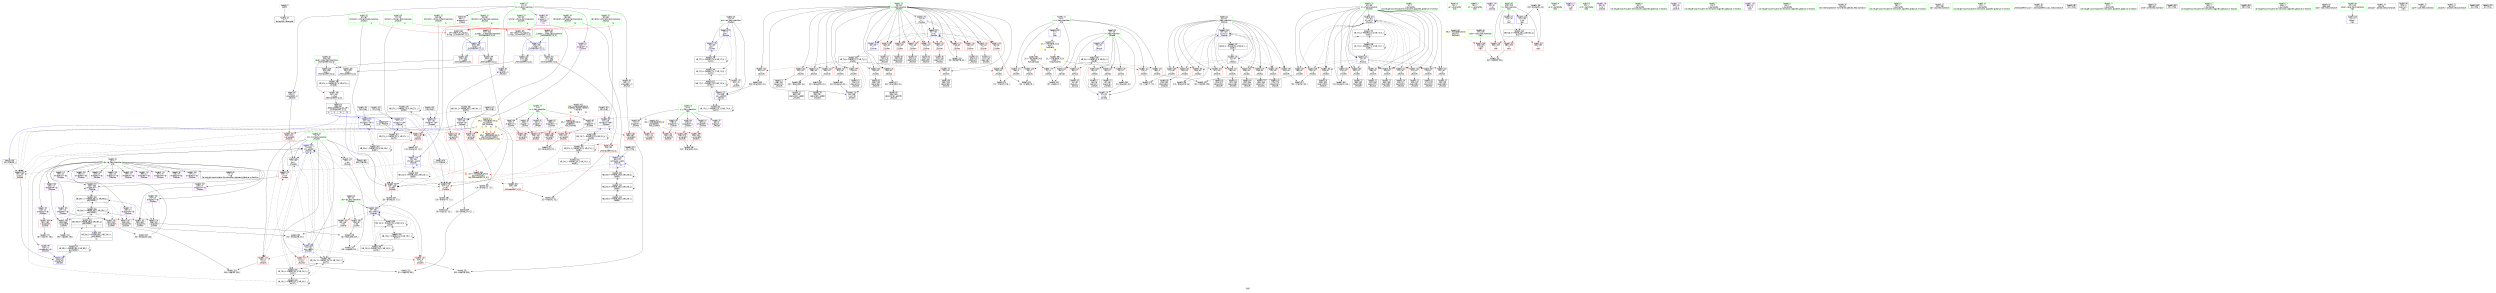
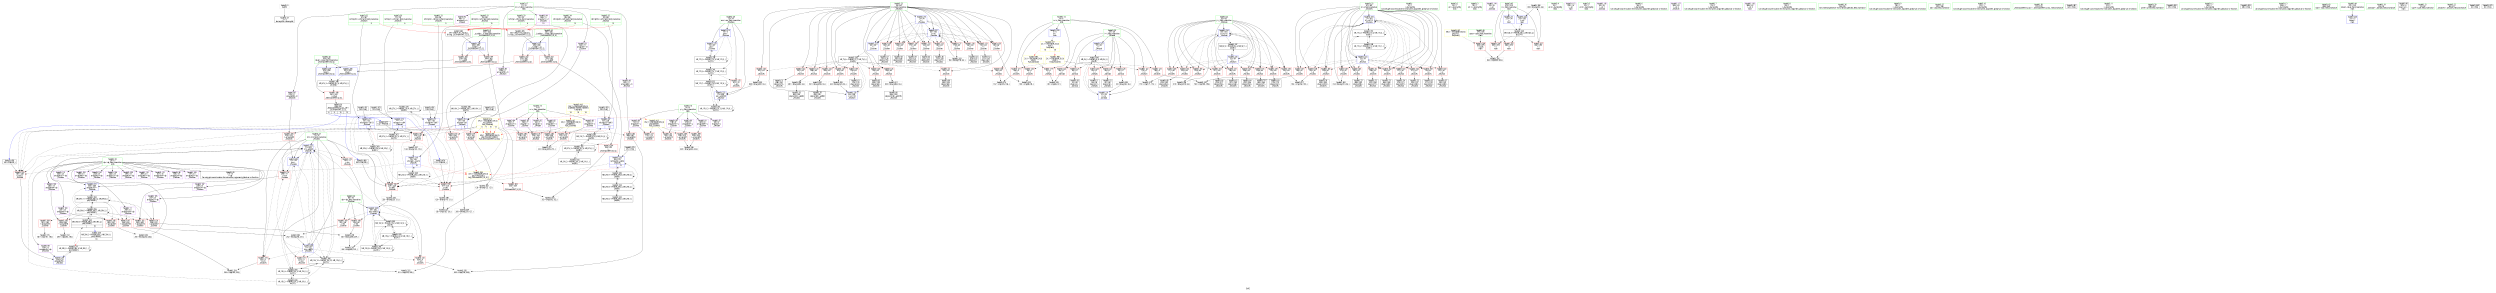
node "NodeID: 101": removed
